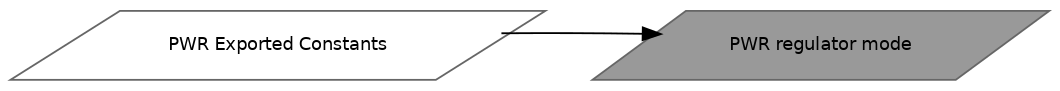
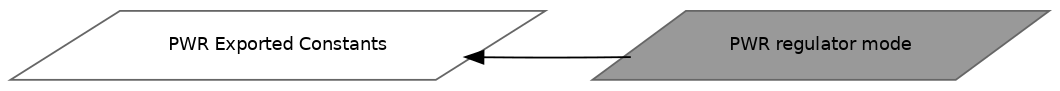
edge "PWR Exported Constants" -> "PWR regulator mode": reversed
